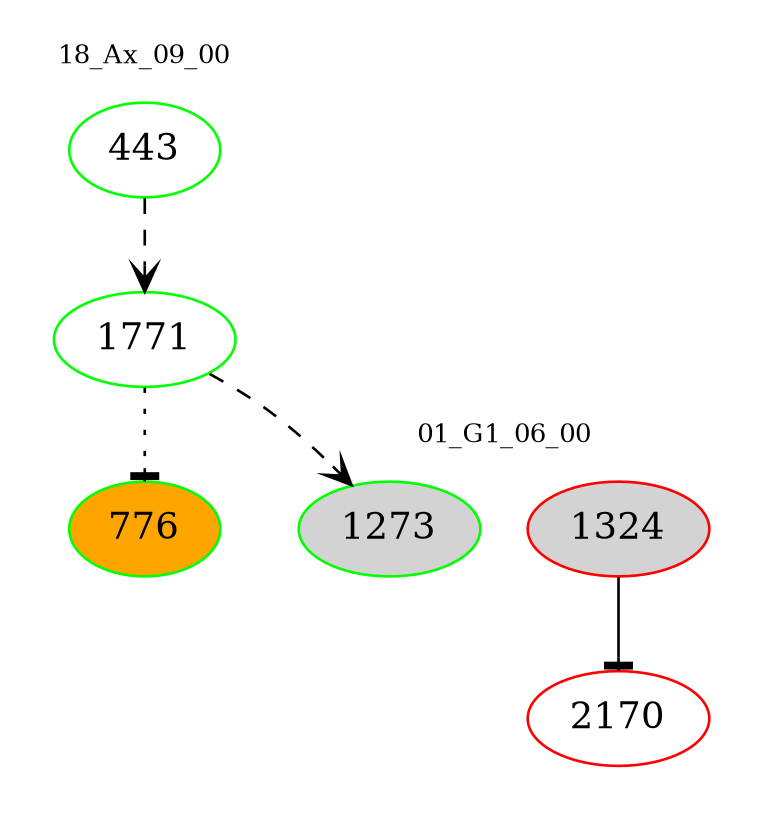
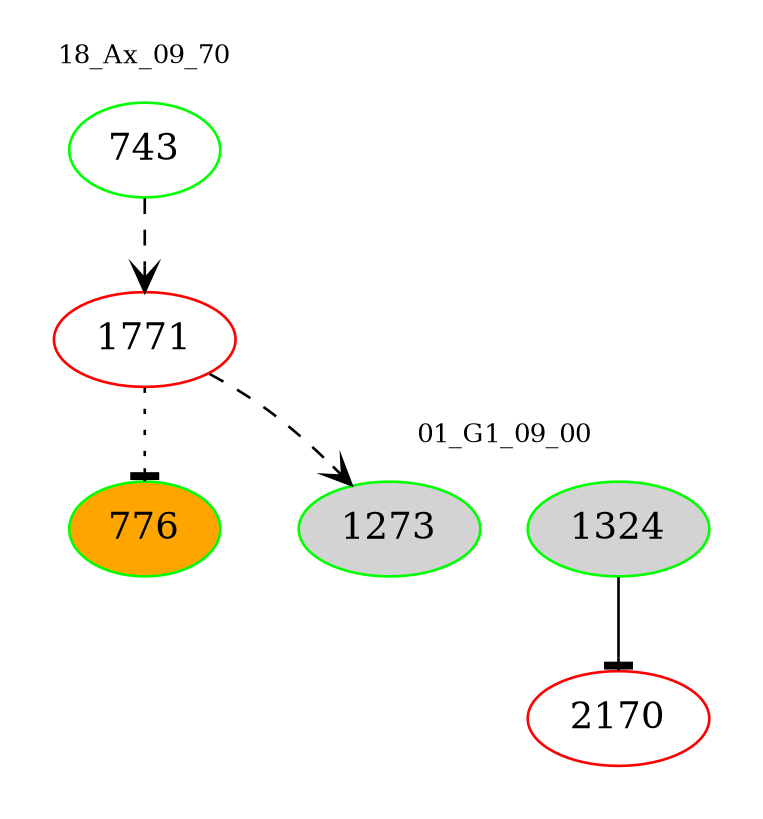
cluster "18_Ax_09_00": label "18_Ax_09_00" -> "18_Ax_09_70"
node "443": label "443" -> "743"
node "1771": color green -> red
cluster "01_G1_06_00": label "01_G1_06_00" -> "01_G1_09_00"
node "1324": color red -> green
